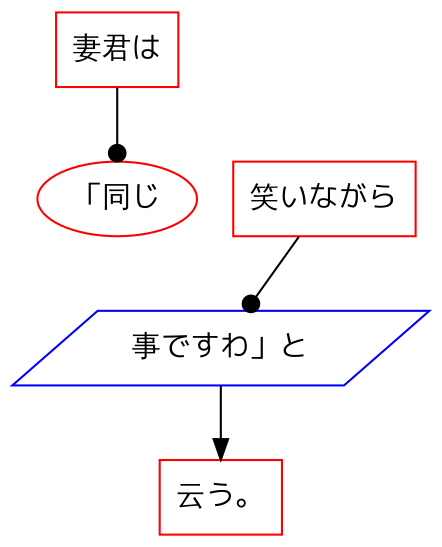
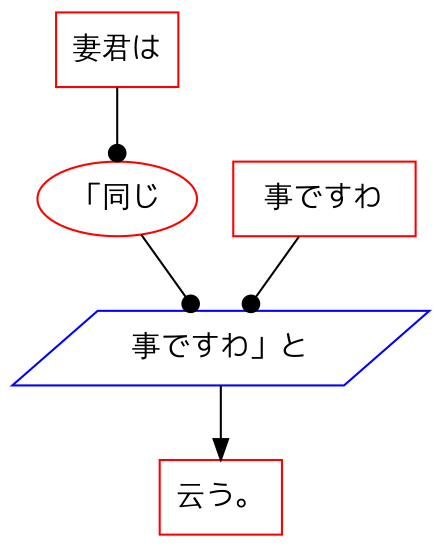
node "笑いながら": label "笑いながら" -> "事ですわ"
edge "「同じ" -> "事ですわ」と": added
